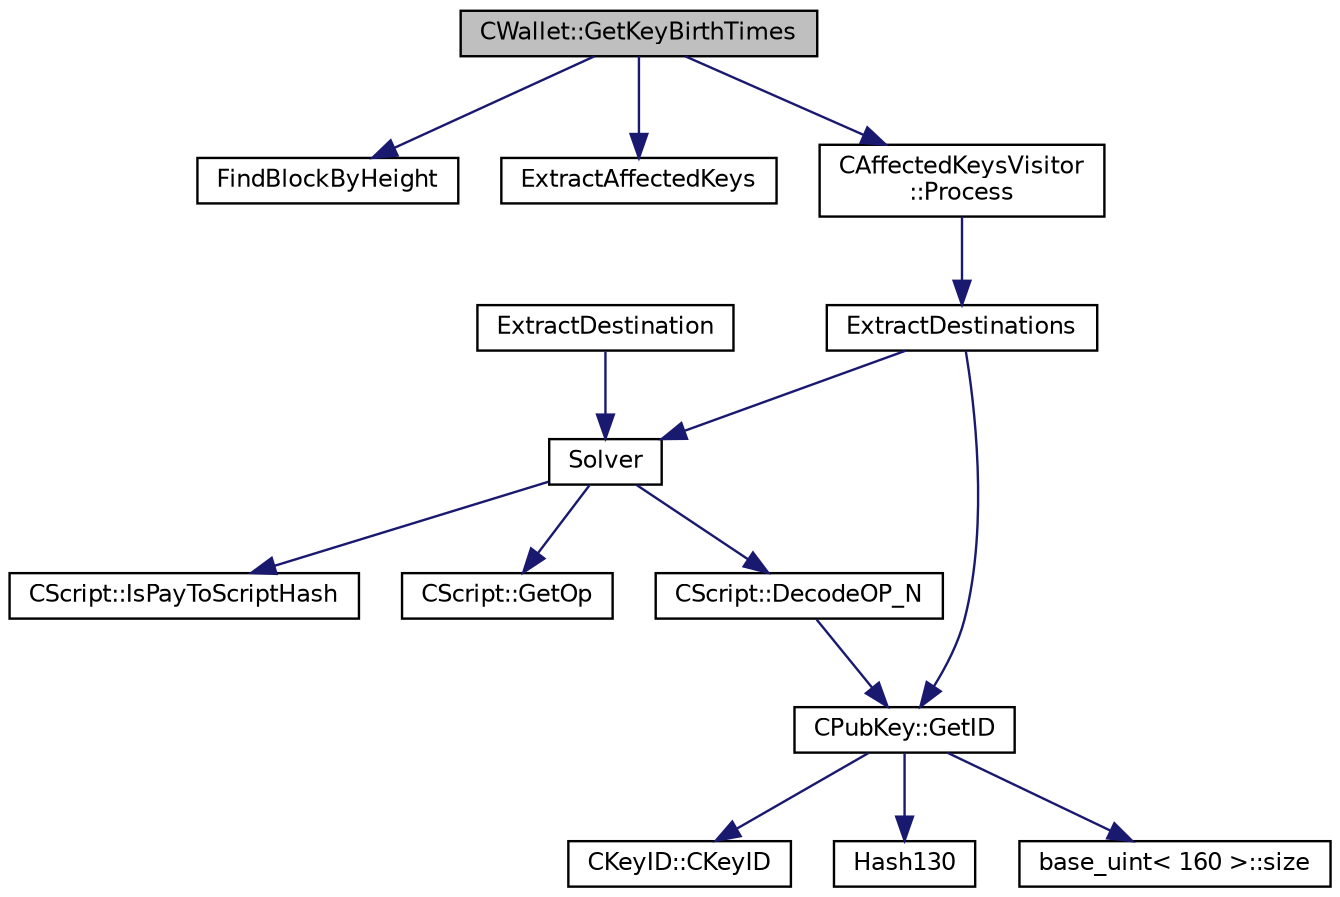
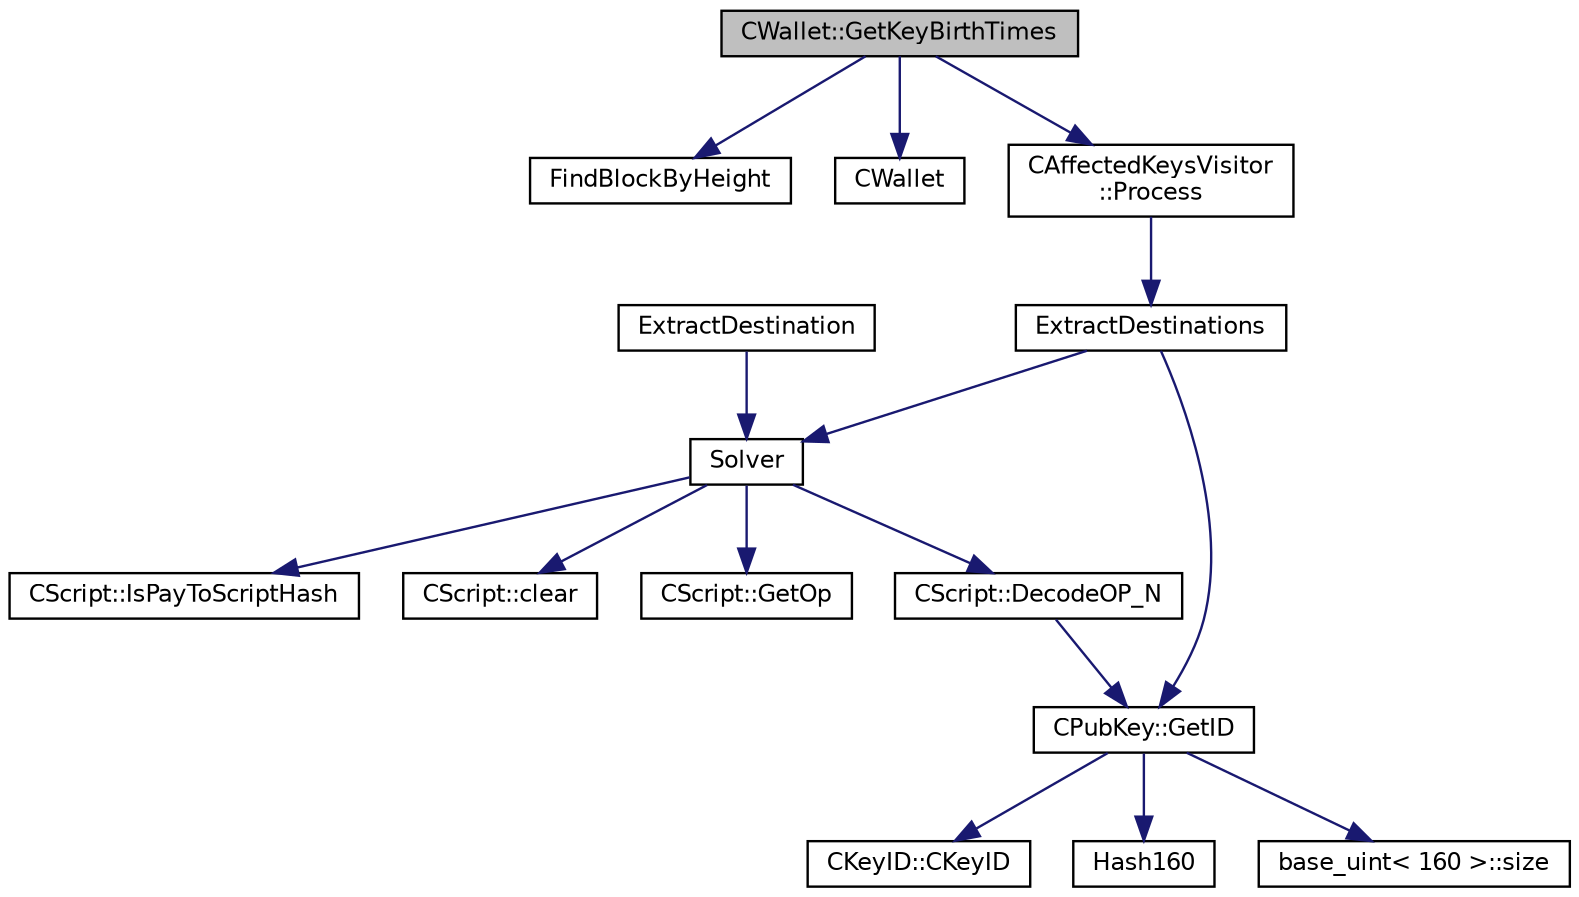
node "ExtractAffectedKeys": label "ExtractAffectedKeys" -> "CWallet"
node "CScript::clear": added
node "Hash130": label "Hash130" -> "Hash160"
